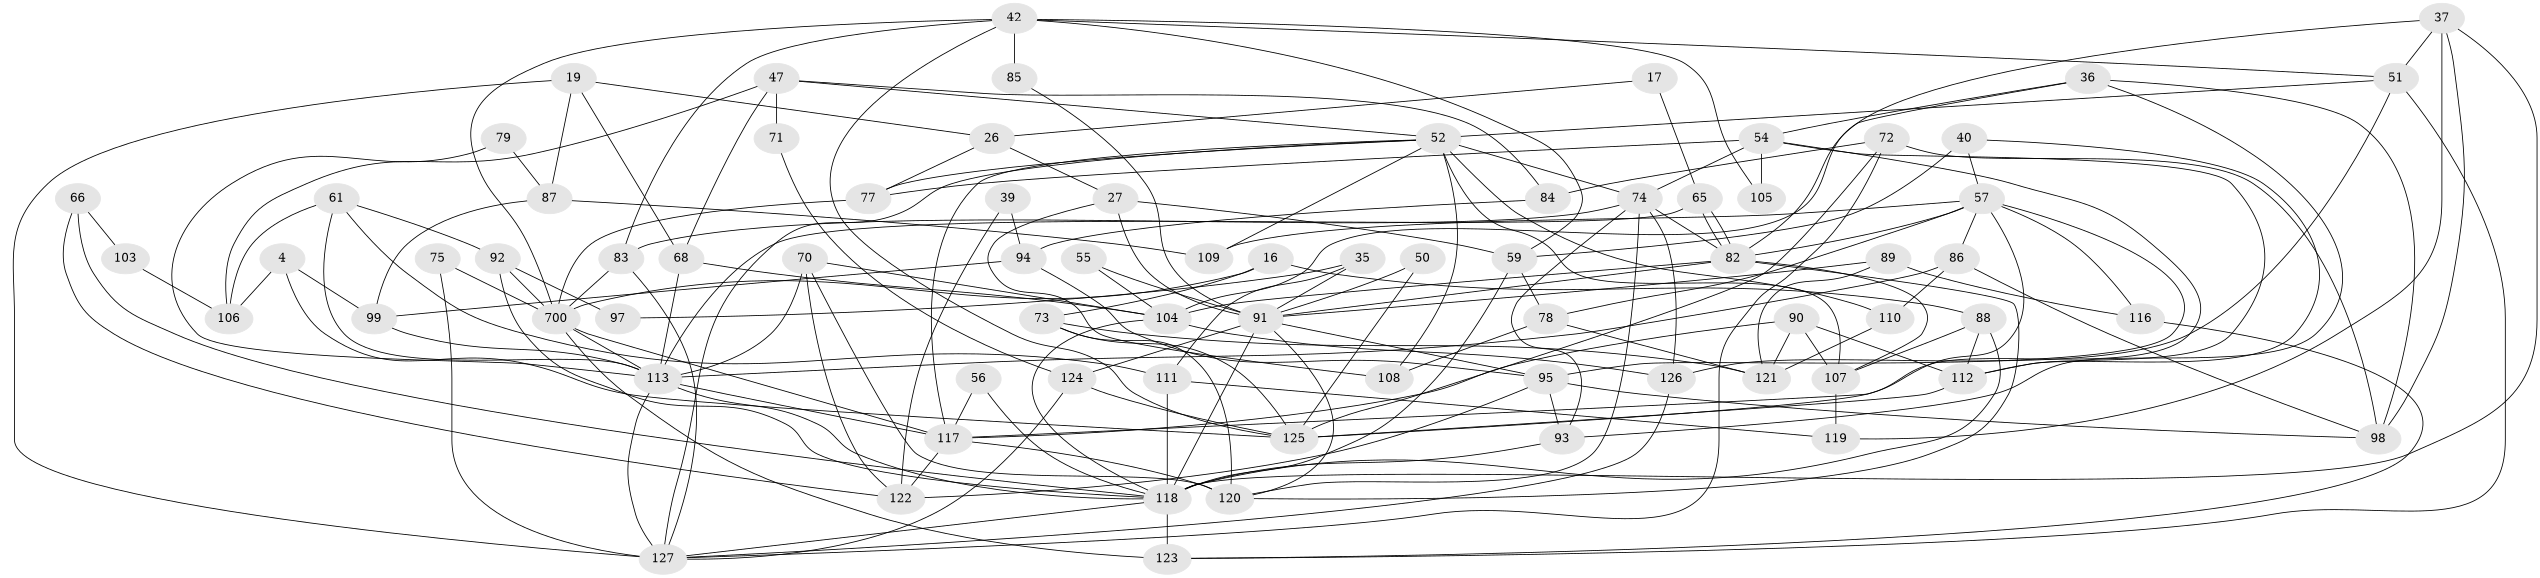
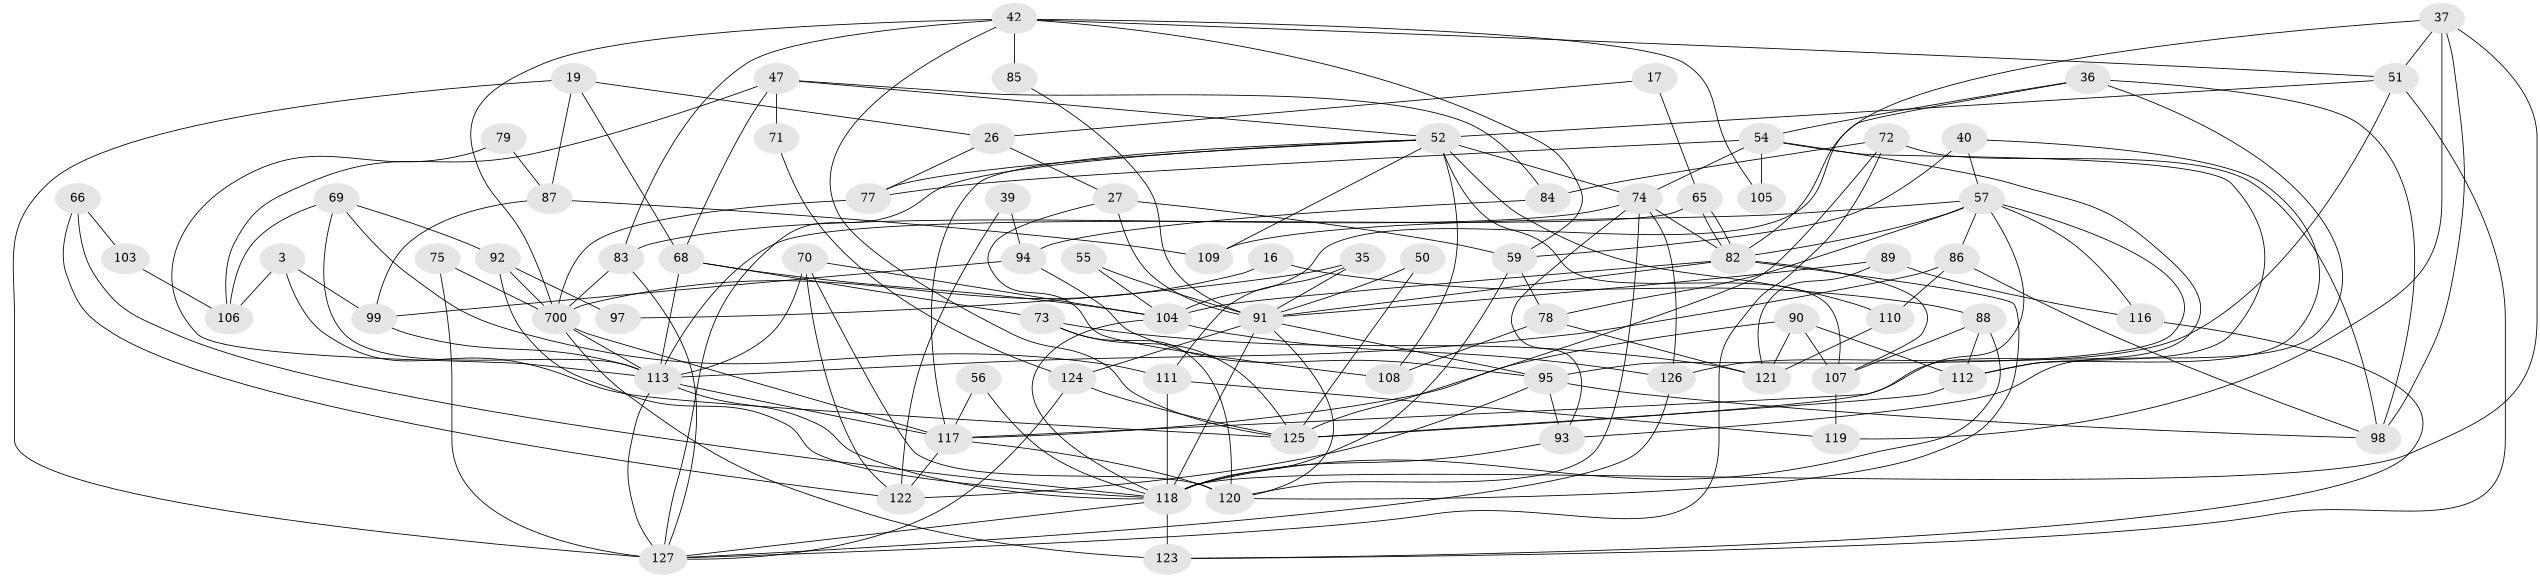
node "61": label "61" -> "69"
node "4": label "4" -> "3"
edge "16" -- "73": now "68" -- "73"
